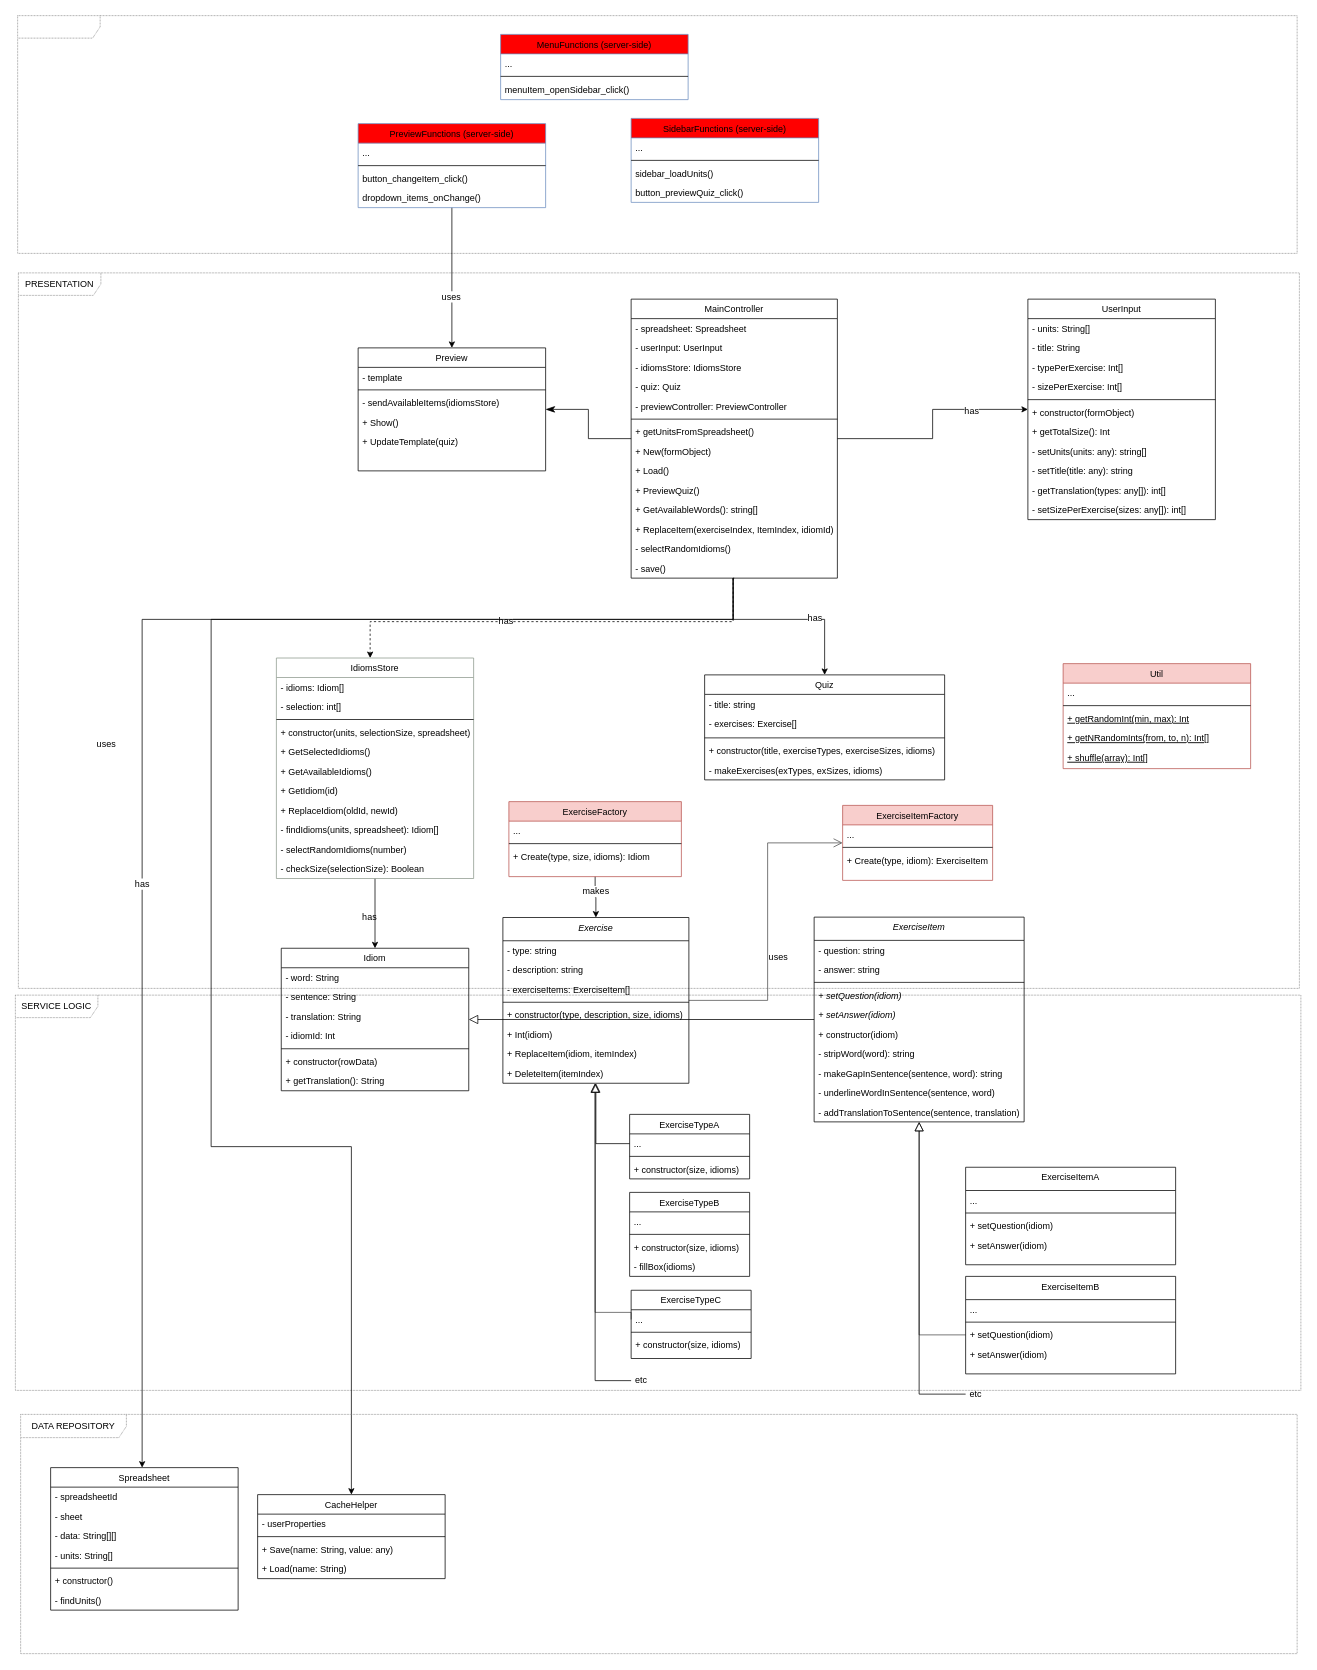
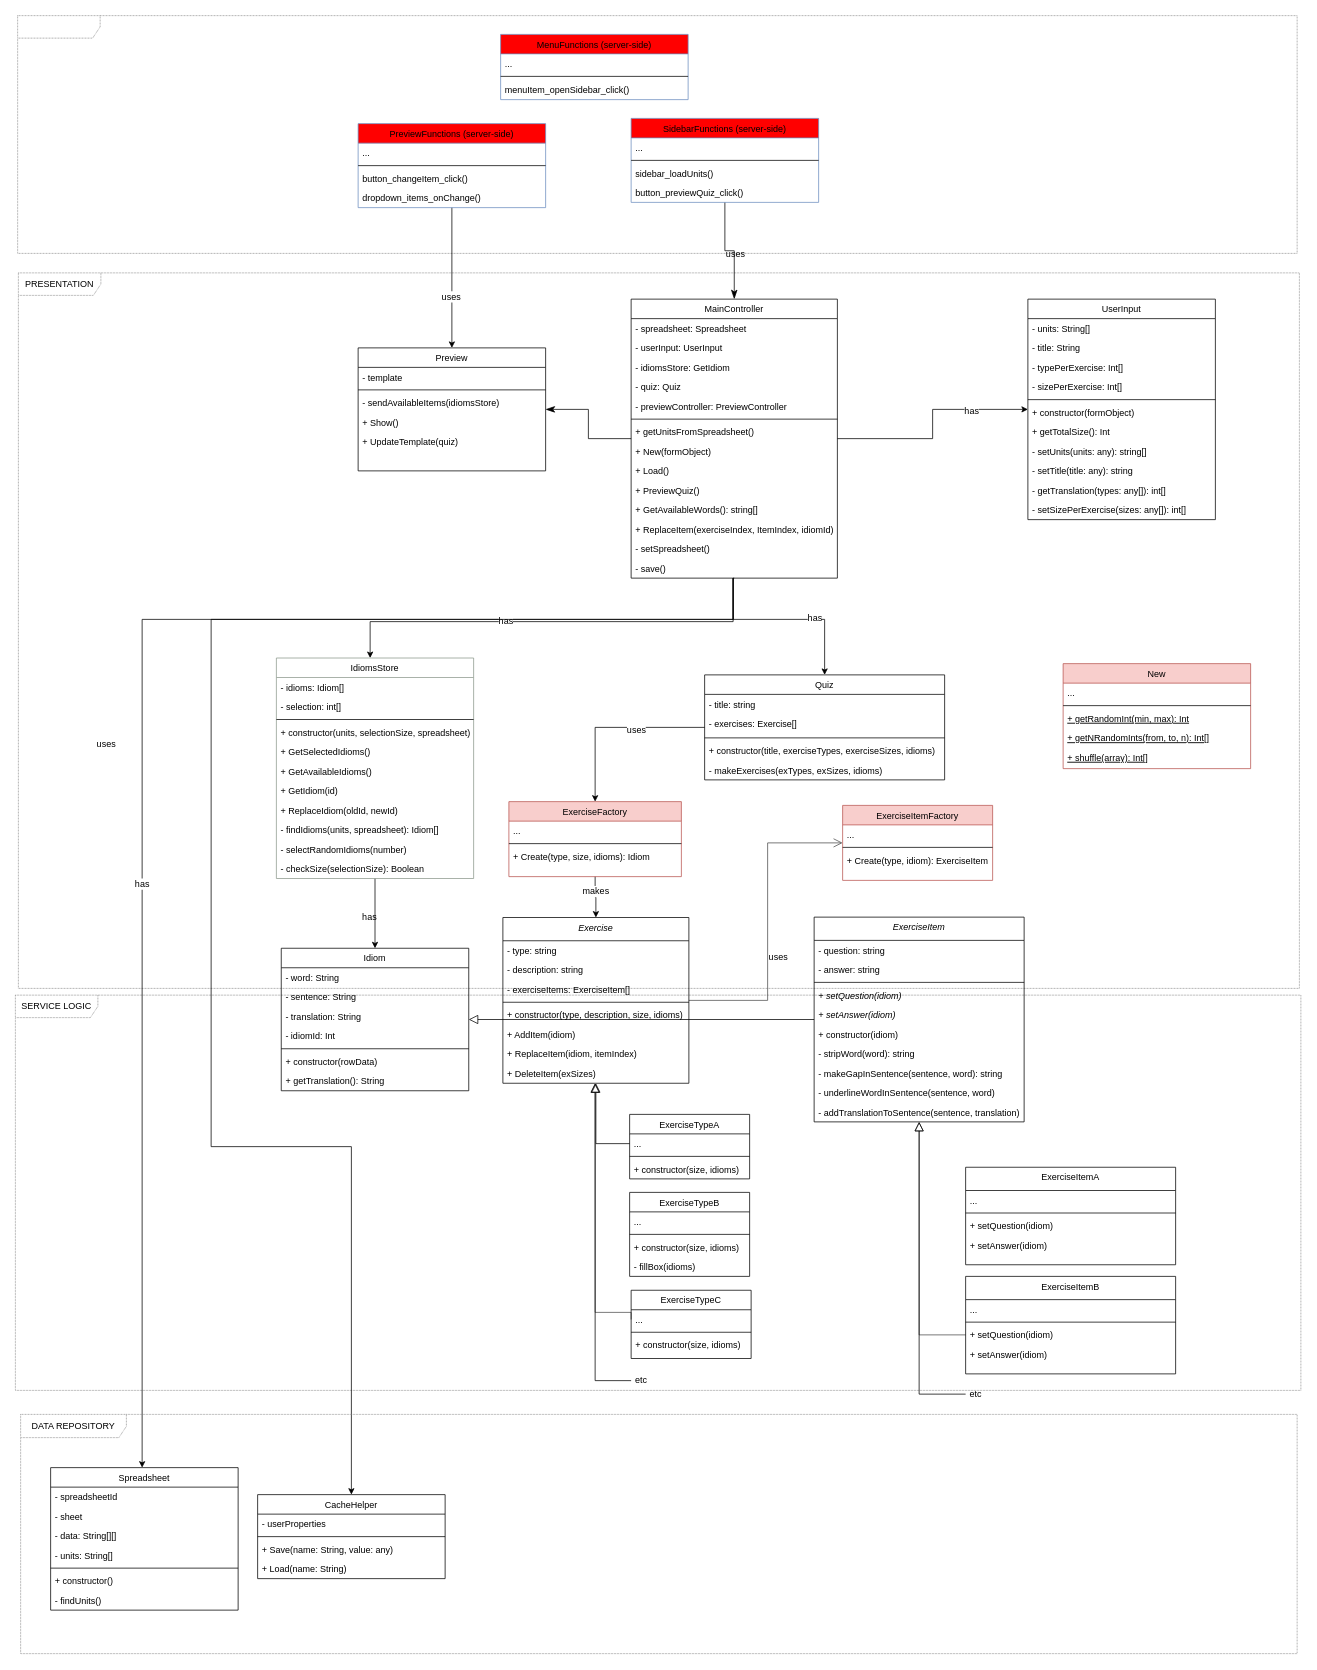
edge "SidebarFunctions (server-side)" -> "MainController": added, label "uses"
node "- idiomsStore: IdiomsStore": label "- idiomsStore: IdiomsStore" -> "- idiomsStore: GetIdiom"
node "- selectRandomIdioms()": label "- selectRandomIdioms()" -> "- setSpreadsheet()"
edge "MainController" -> "IdiomsStore": style dashed -> solid
node "Util": label "Util" -> "New"
edge "Quiz" -> "ExerciseFactory": added, label "uses"
node "+ Int(idiom)": label "+ Int(idiom)" -> "+ AddItem(idiom)"
node "+ DeleteItem(itemIndex)": label "+ DeleteItem(itemIndex)" -> "+ DeleteItem(exSizes)"
